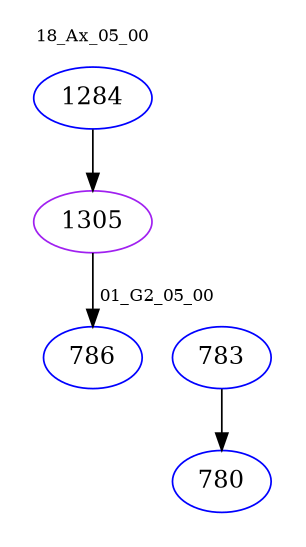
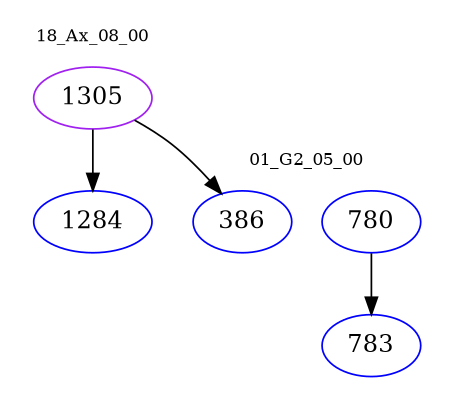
cluster "18_Ax_05_00": label "18_Ax_05_00" -> "18_Ax_08_00"
edge "1284" -> "1305": reversed
node "786": label "786" -> "386"
edge "783" -> "780": reversed
